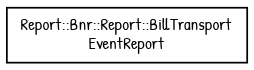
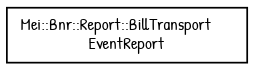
node "Report::Bnr::Report::BillTransport EventReport": label "Report::Bnr::Report::BillTransport EventReport" -> "Mei::Bnr::Report::BillTransport EventReport"
